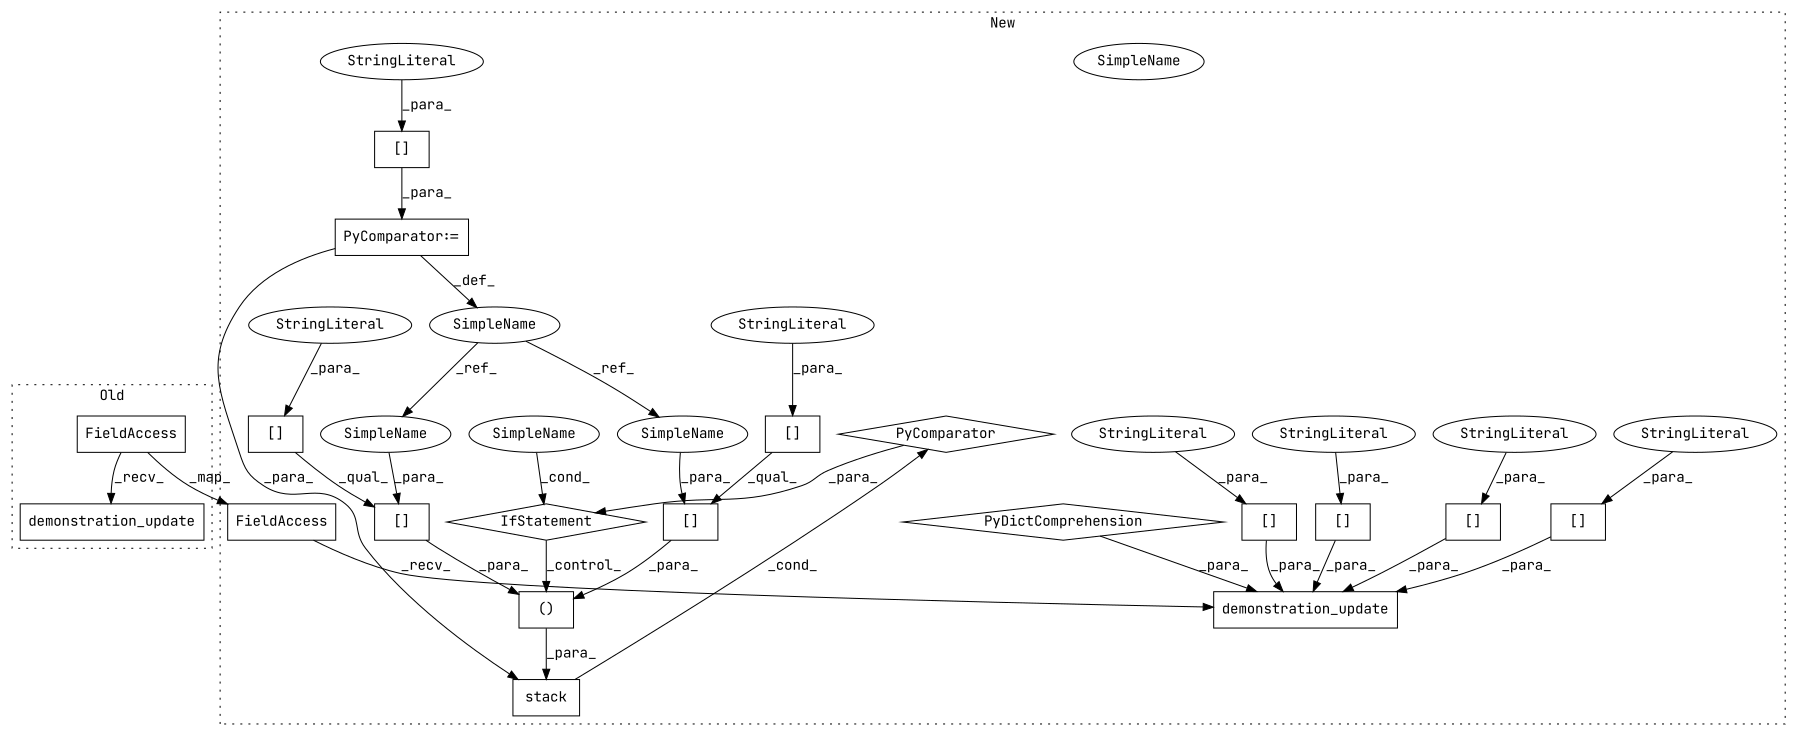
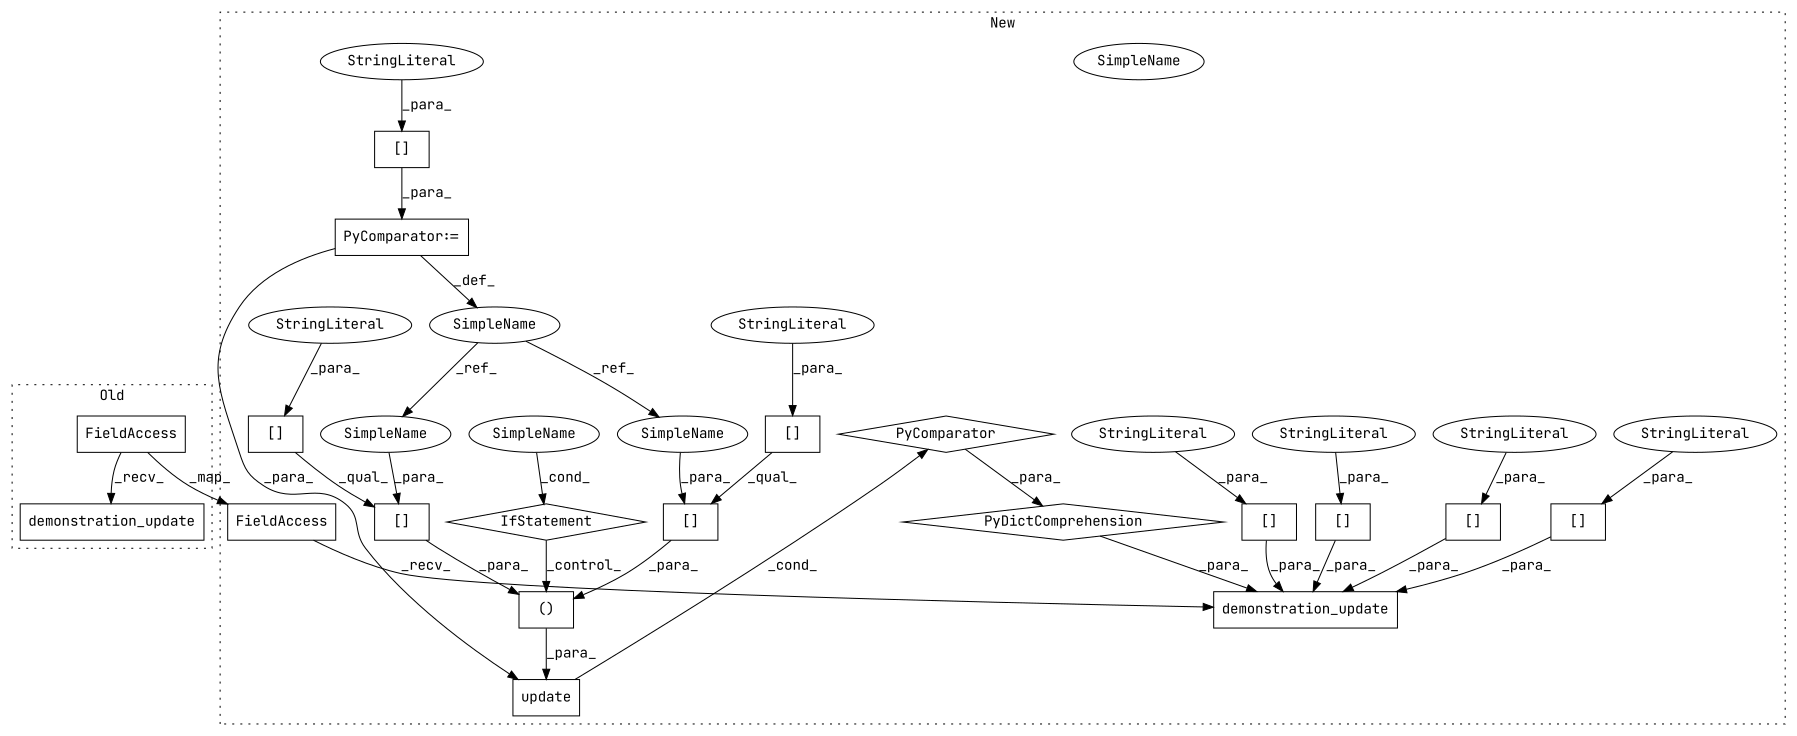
edge "PyComparator" -> "IfStatement": now "PyComparator" -> "PyDictComprehension"
node "stack": label "stack" -> "update"
